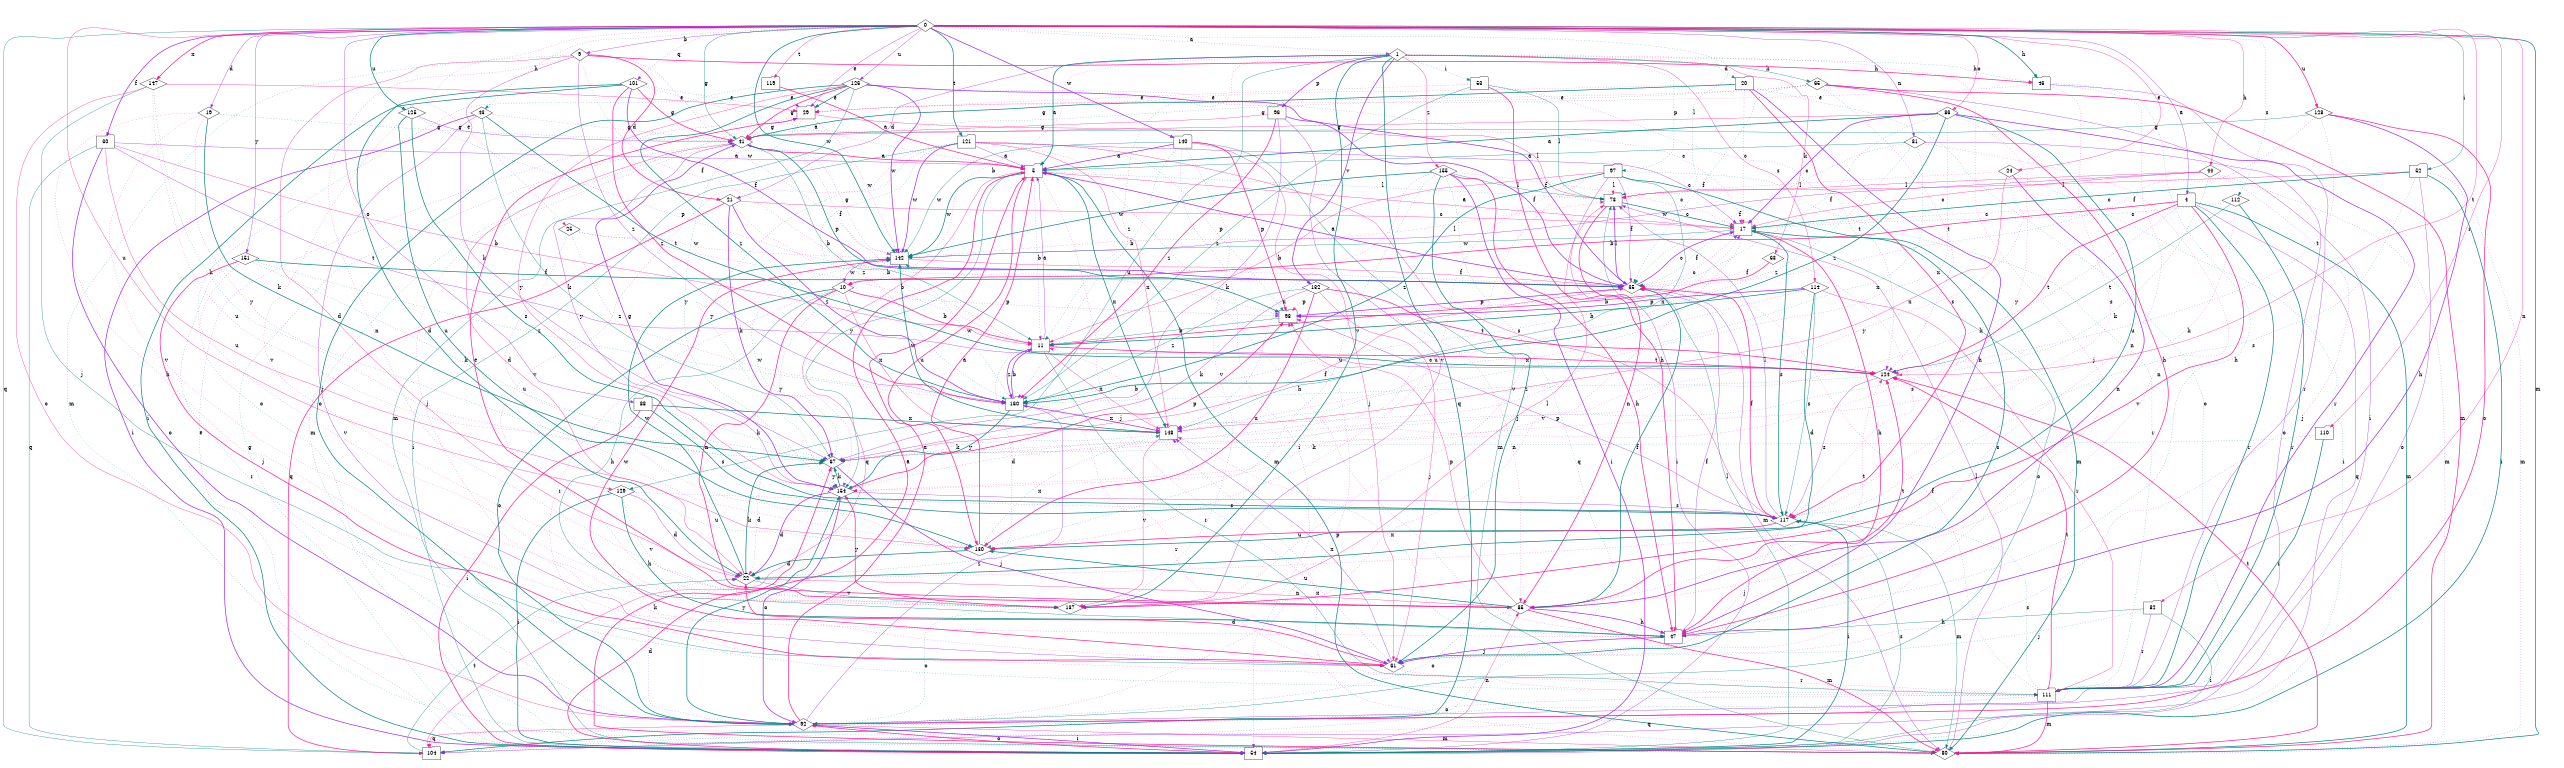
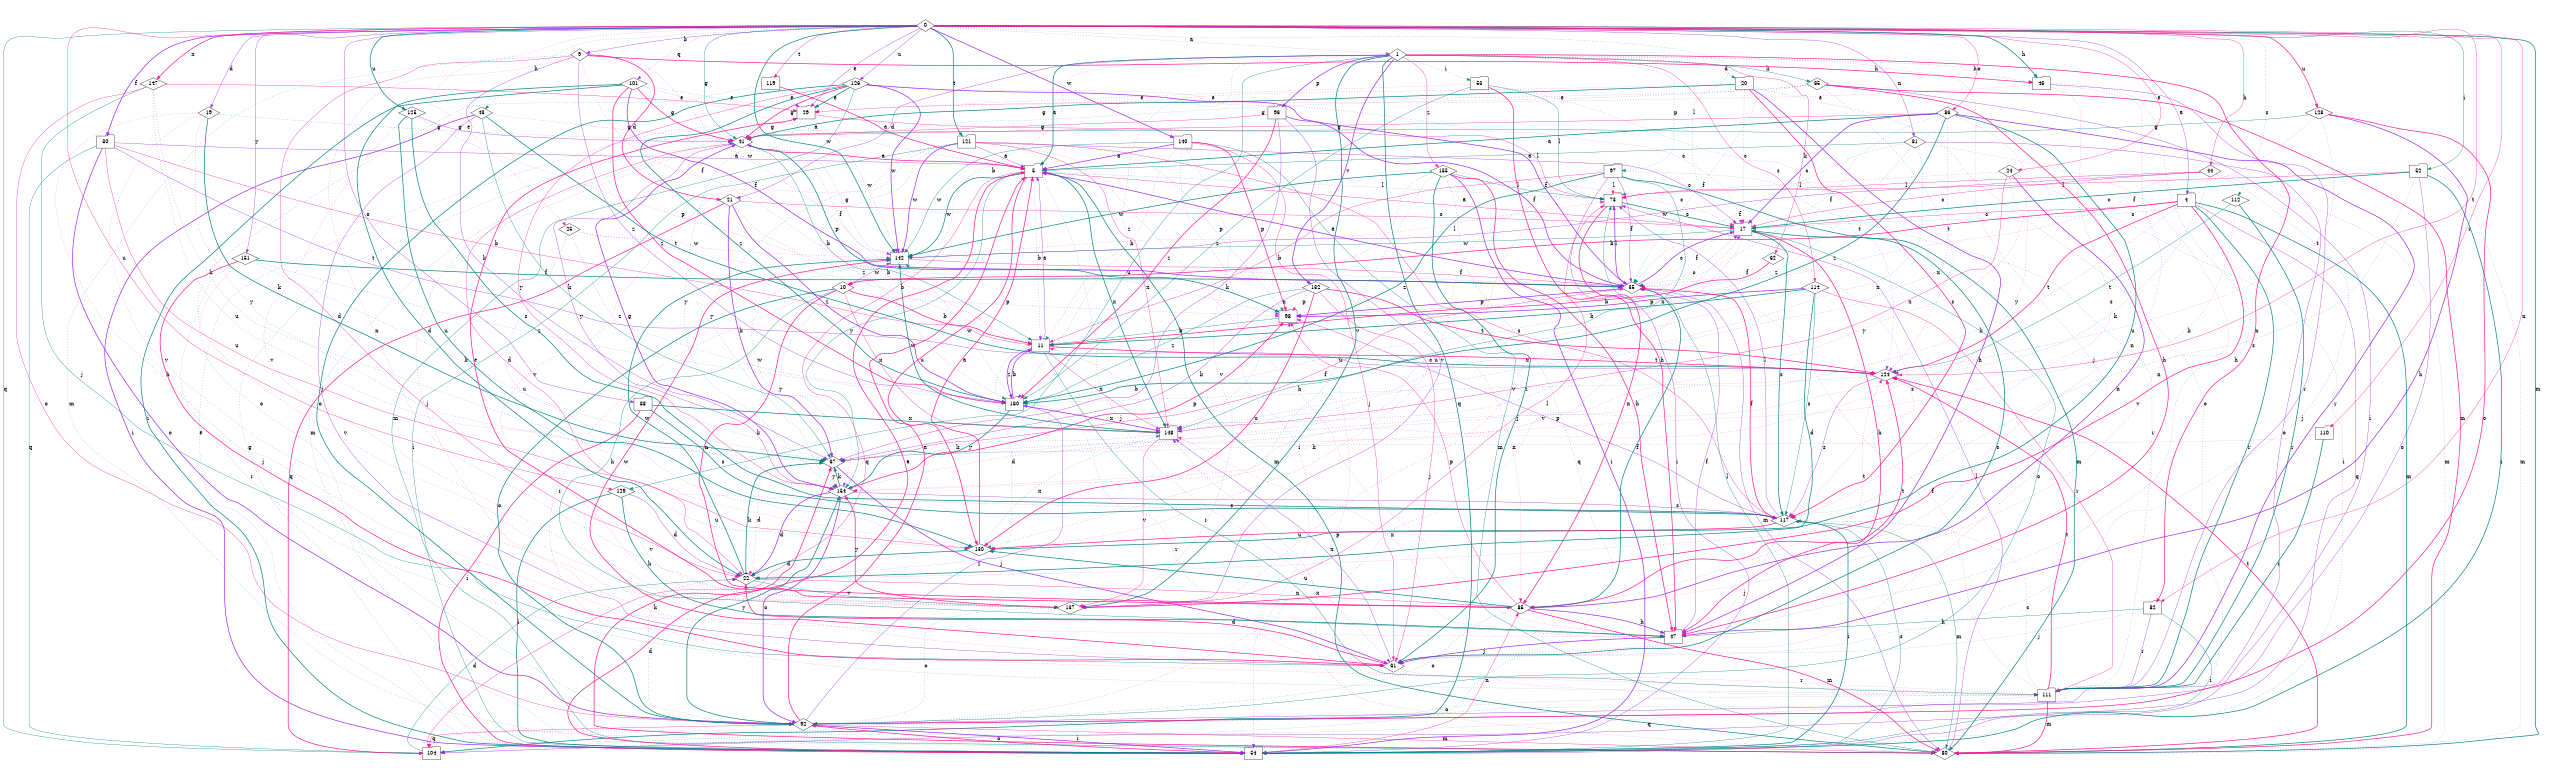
edge "1" -> "82": added, label "n"
edge "4" -> "17": style dotted -> solid
node "63": label "63" -> "62"
edge "142" -> "10": reversed
edge "104" -> "22": label "t" -> "d"
